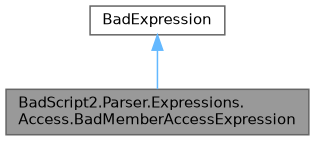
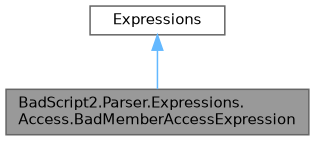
node "BadExpression": label "BadExpression" -> "Expressions"
